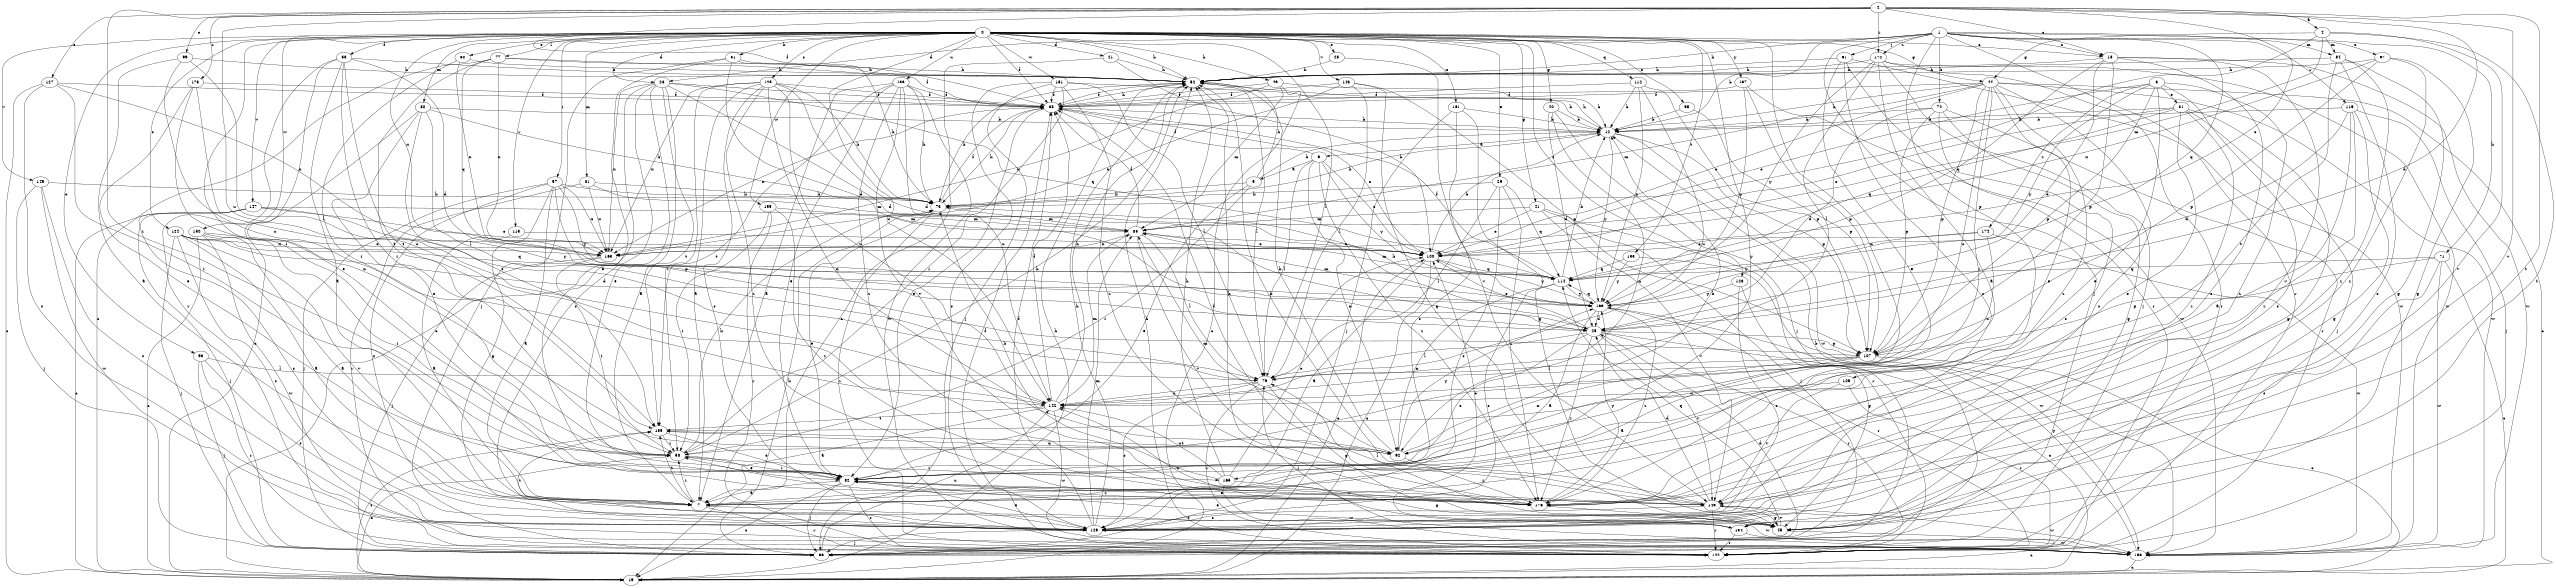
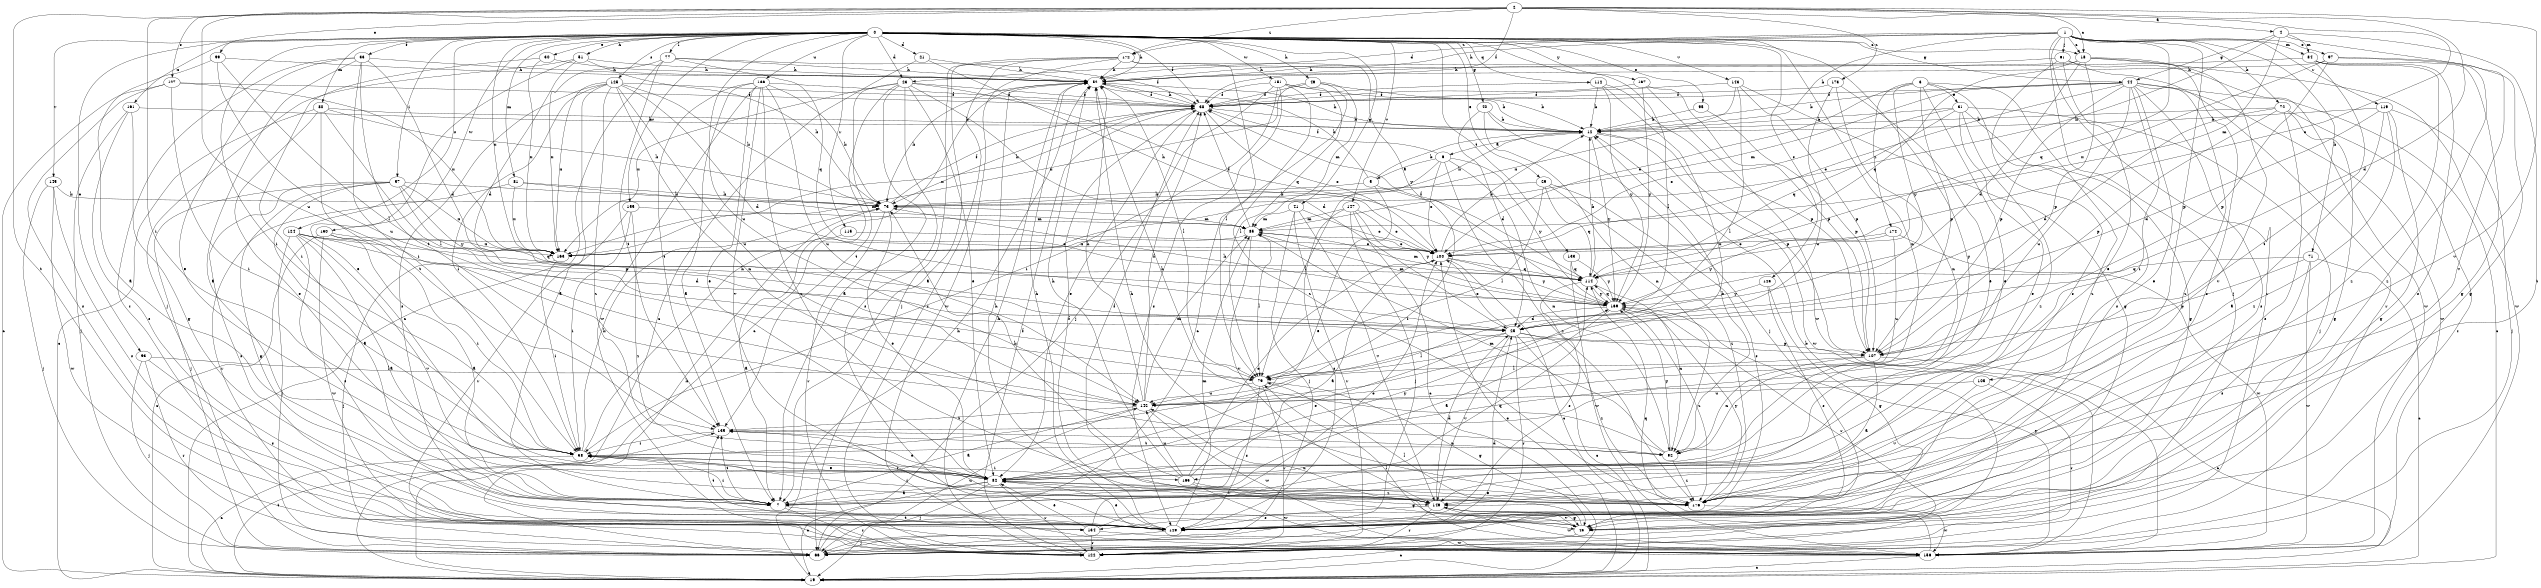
node "28": removed
edge "165" -> "169": added, label "y"
edge "156" -> "114": added, label "q"
